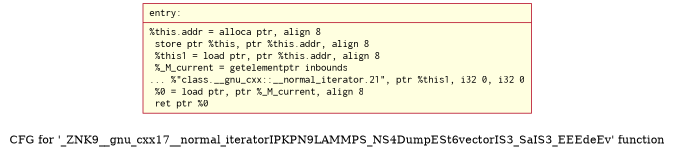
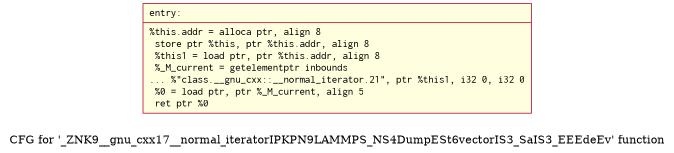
node "entry:": text "%0 = load ptr, ptr %_M_current, align 8" -> "%0 = load ptr, ptr %_M_current, align 5"
